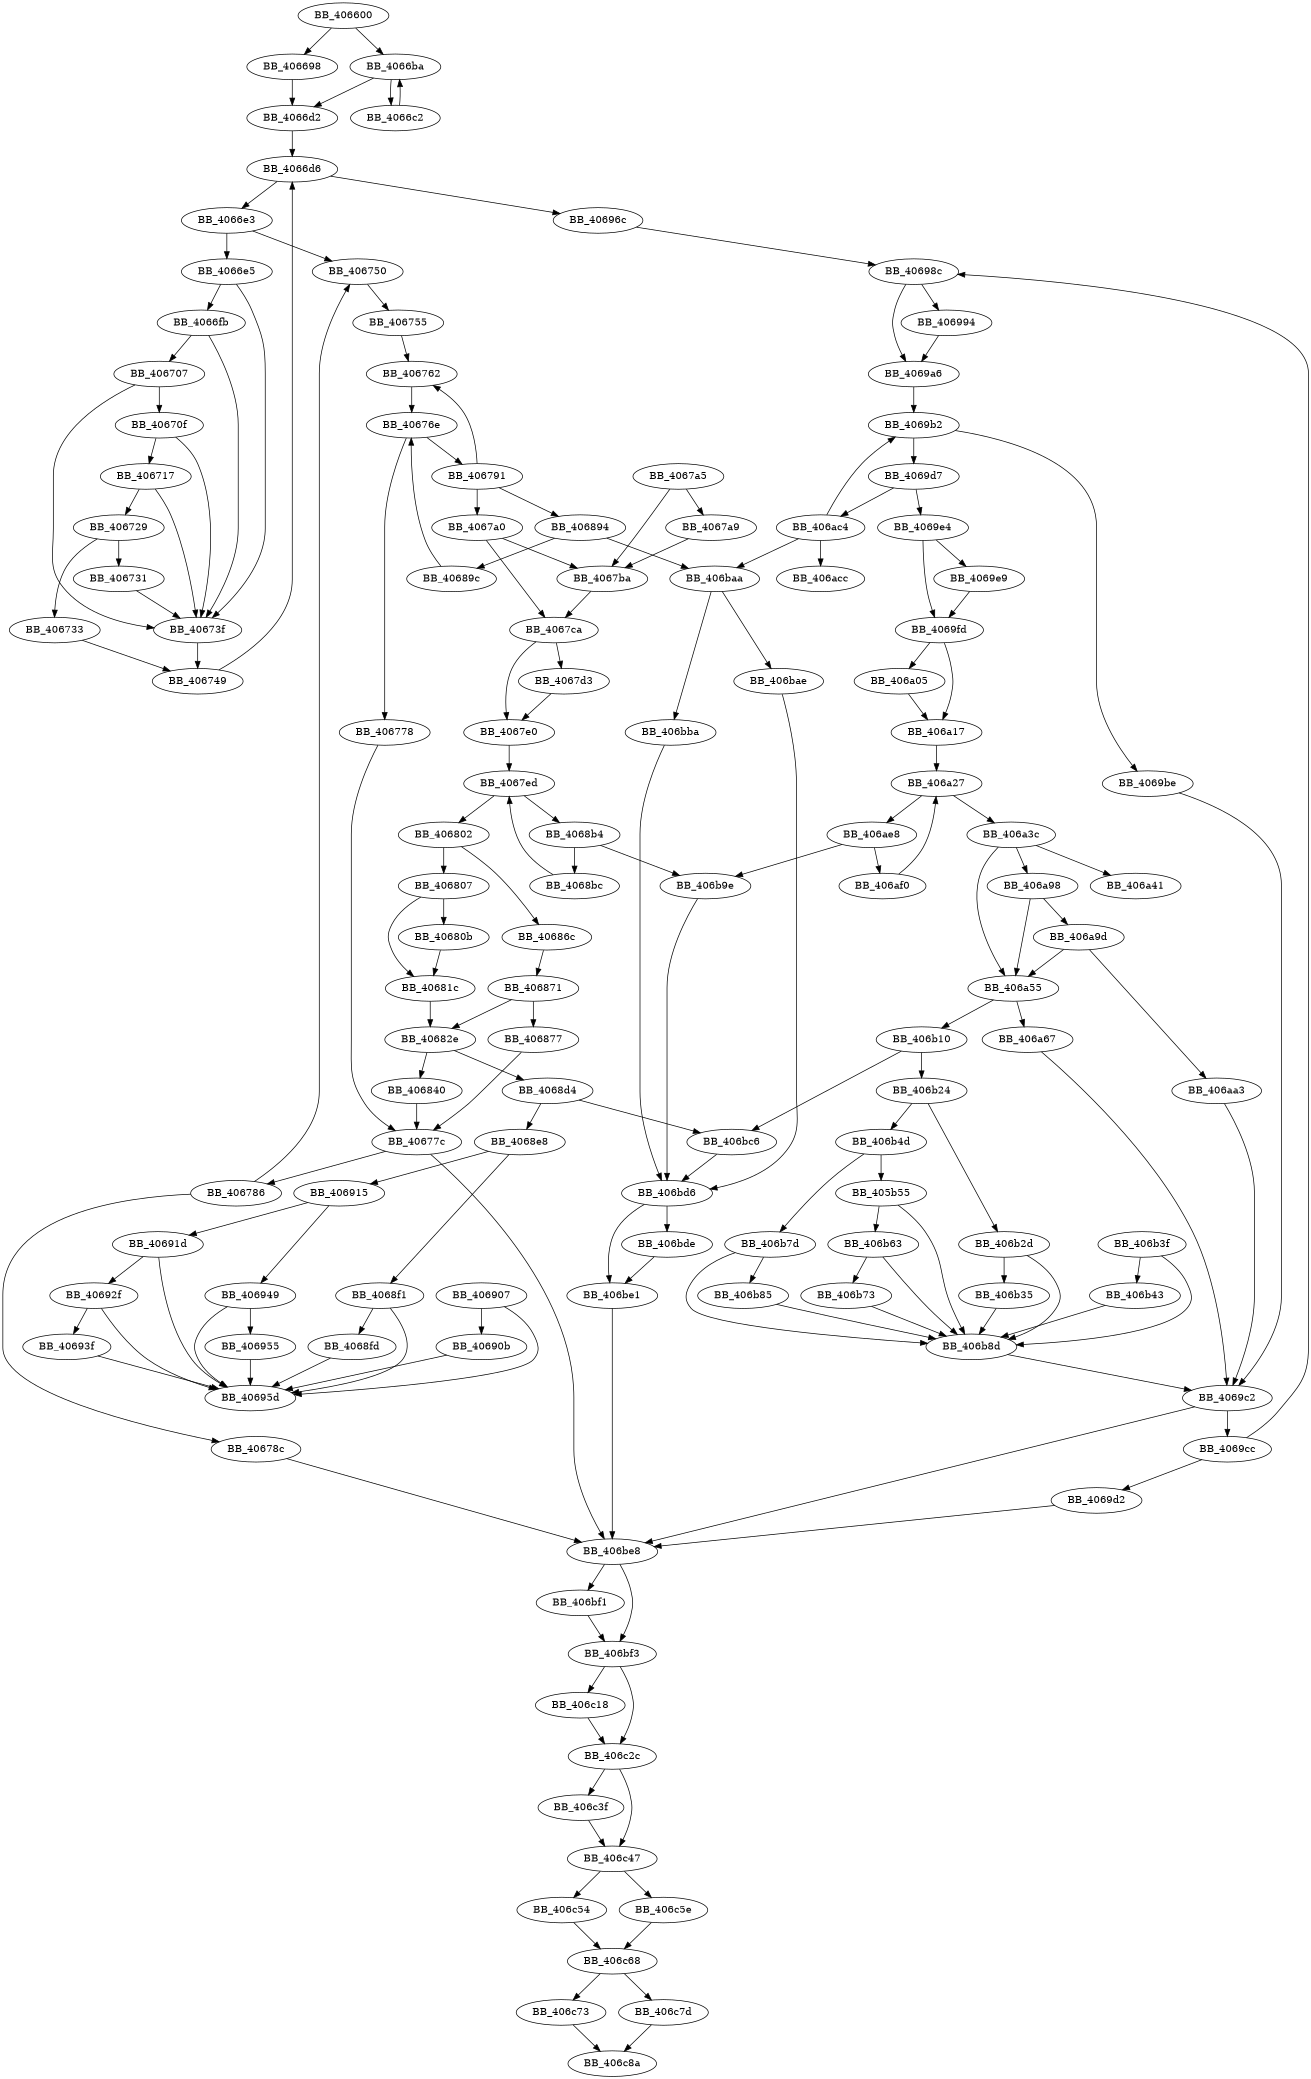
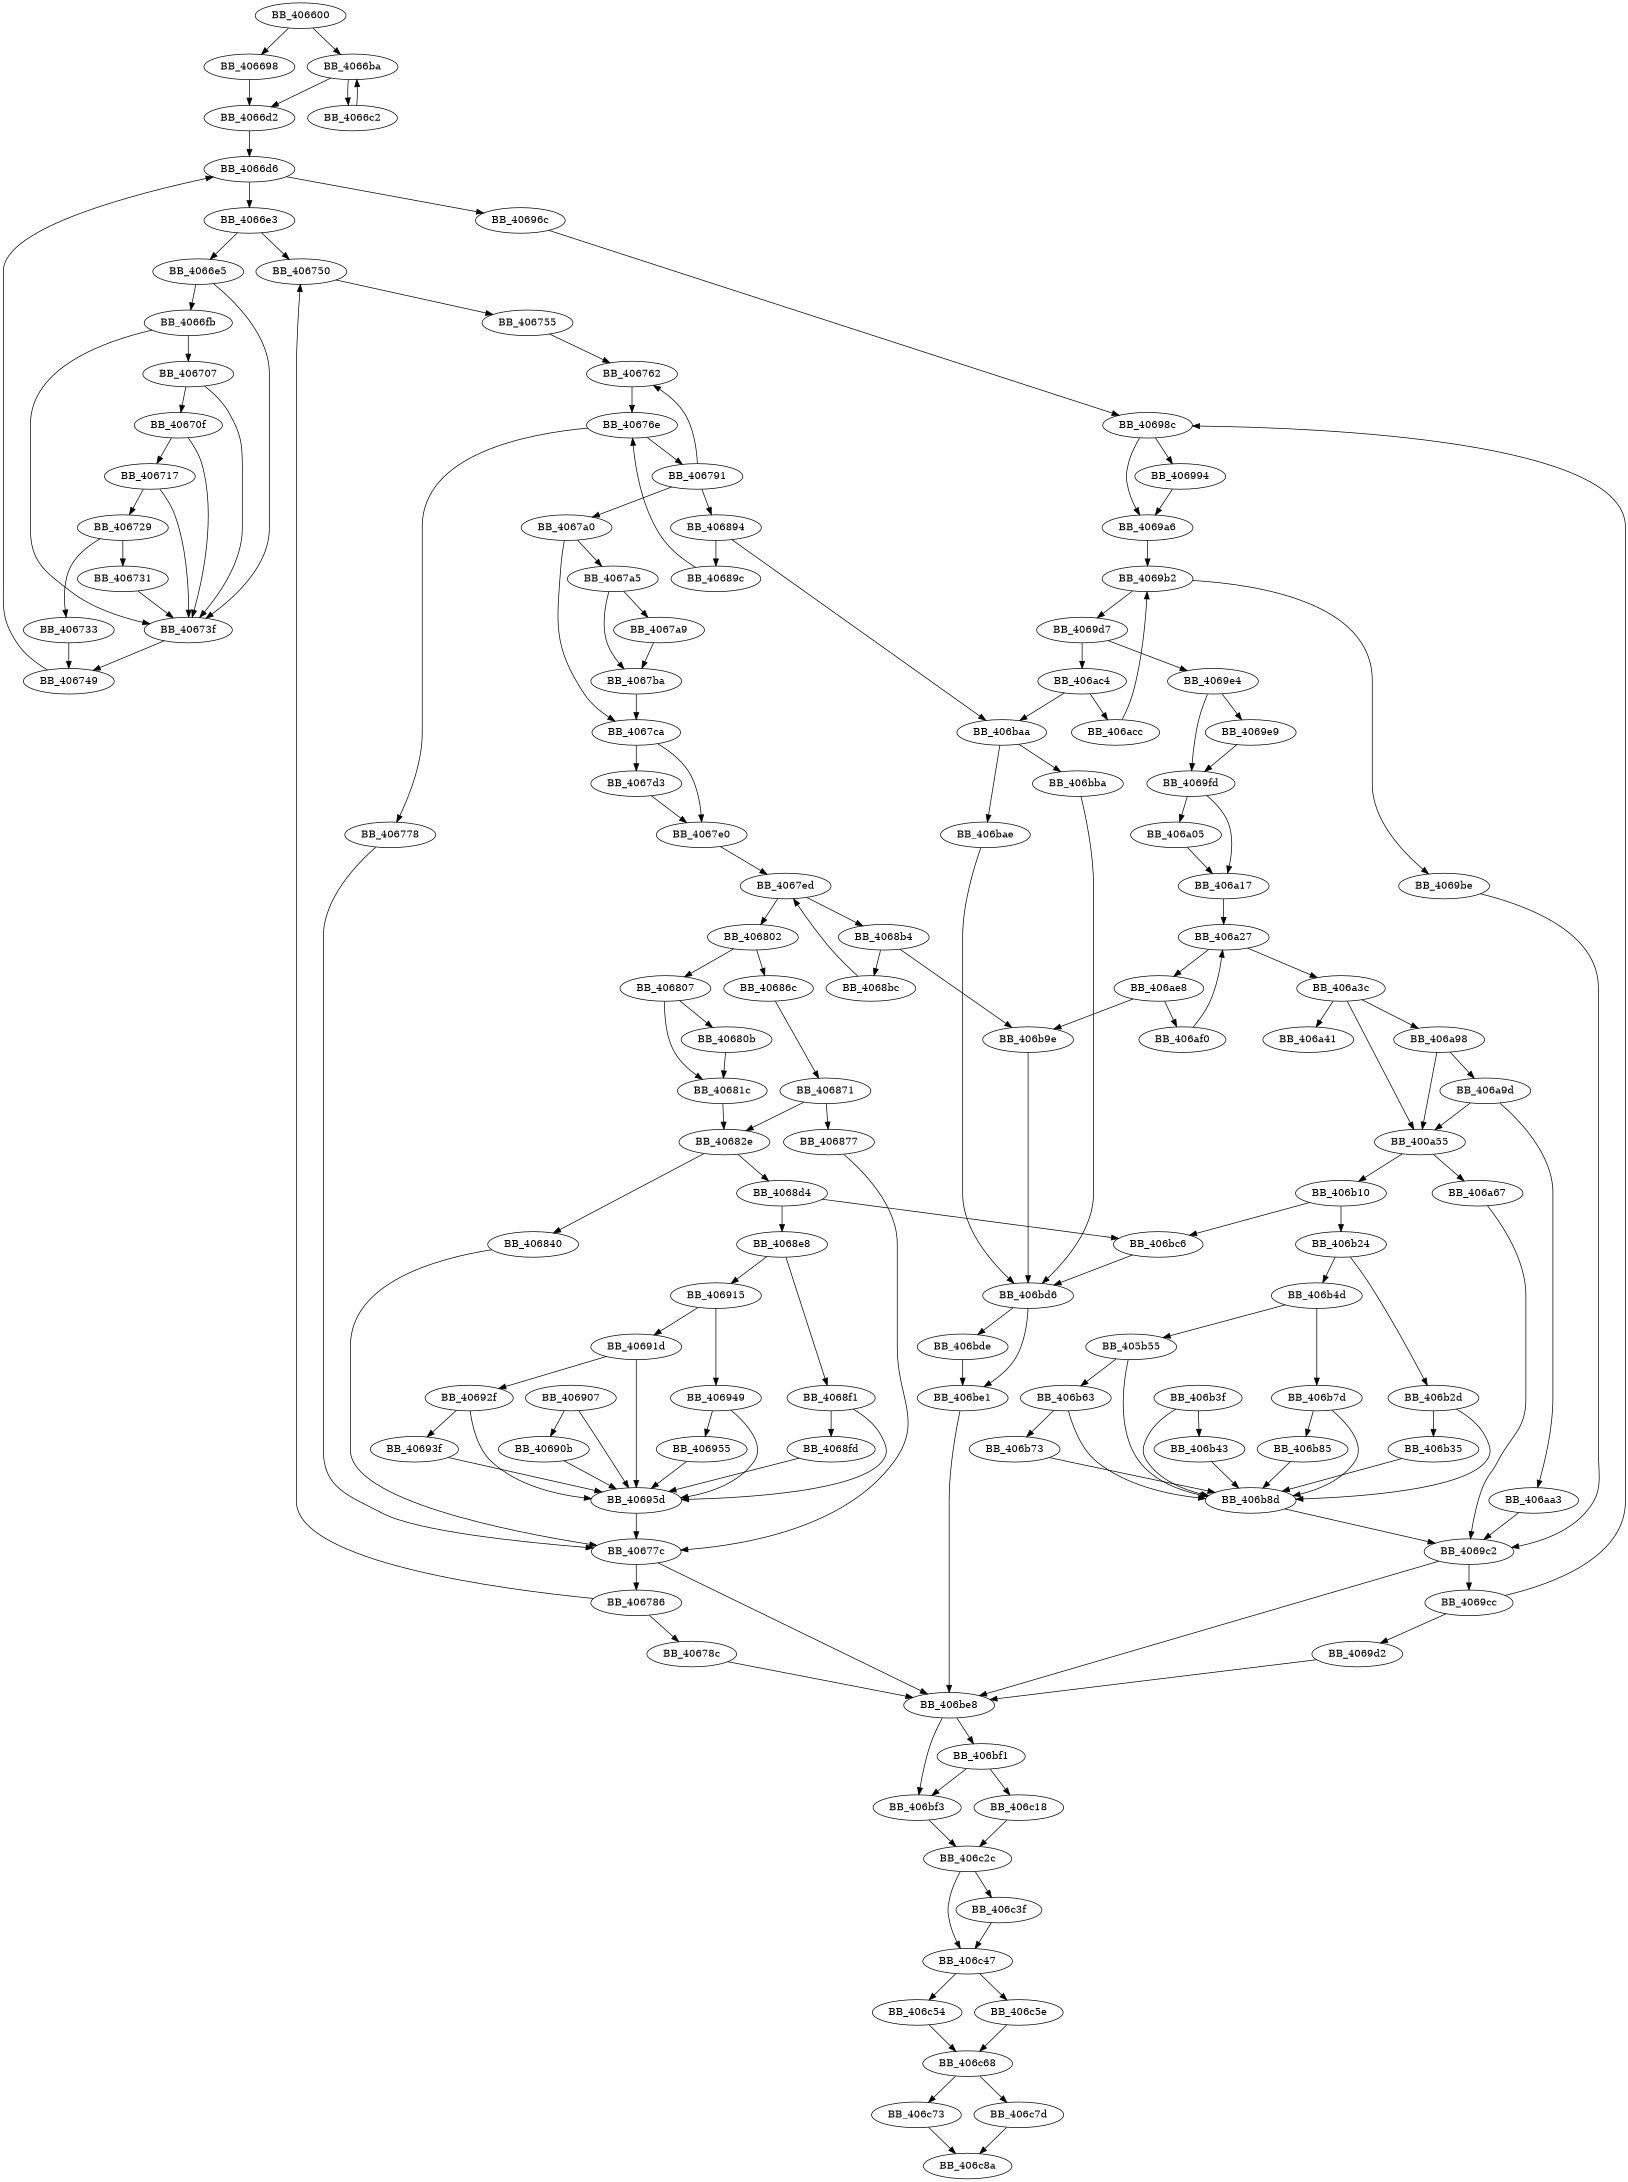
edge "BB_406ac4" -> "BB_4069b2": now "BB_406acc" -> "BB_4069b2"
edge "BB_4067a0" -> "BB_4067ba": now "BB_4067a0" -> "BB_4067a5"
node "BB_406a55": label "BB_406a55" -> "BB_400a55"
edge "BB_40695d" -> "BB_40677c": added
edge "BB_406bf3" -> "BB_406c18": now "BB_406bf1" -> "BB_406c18"
